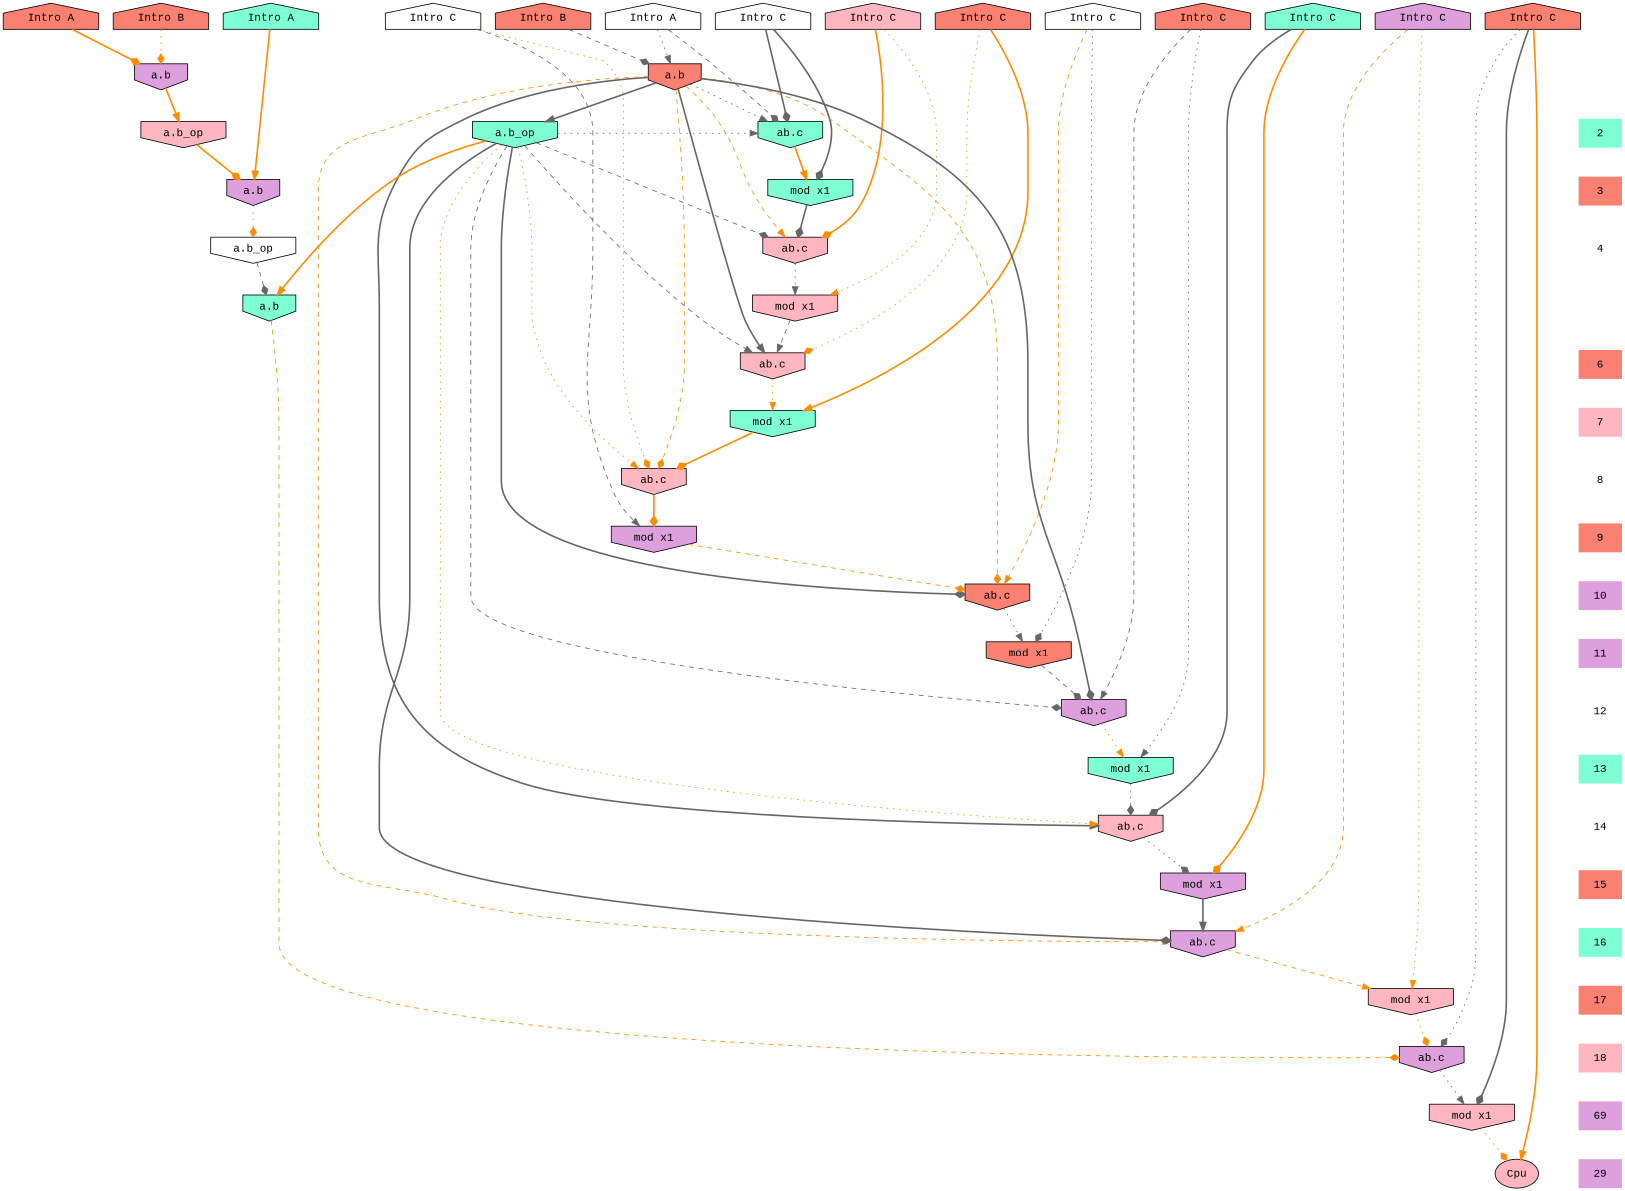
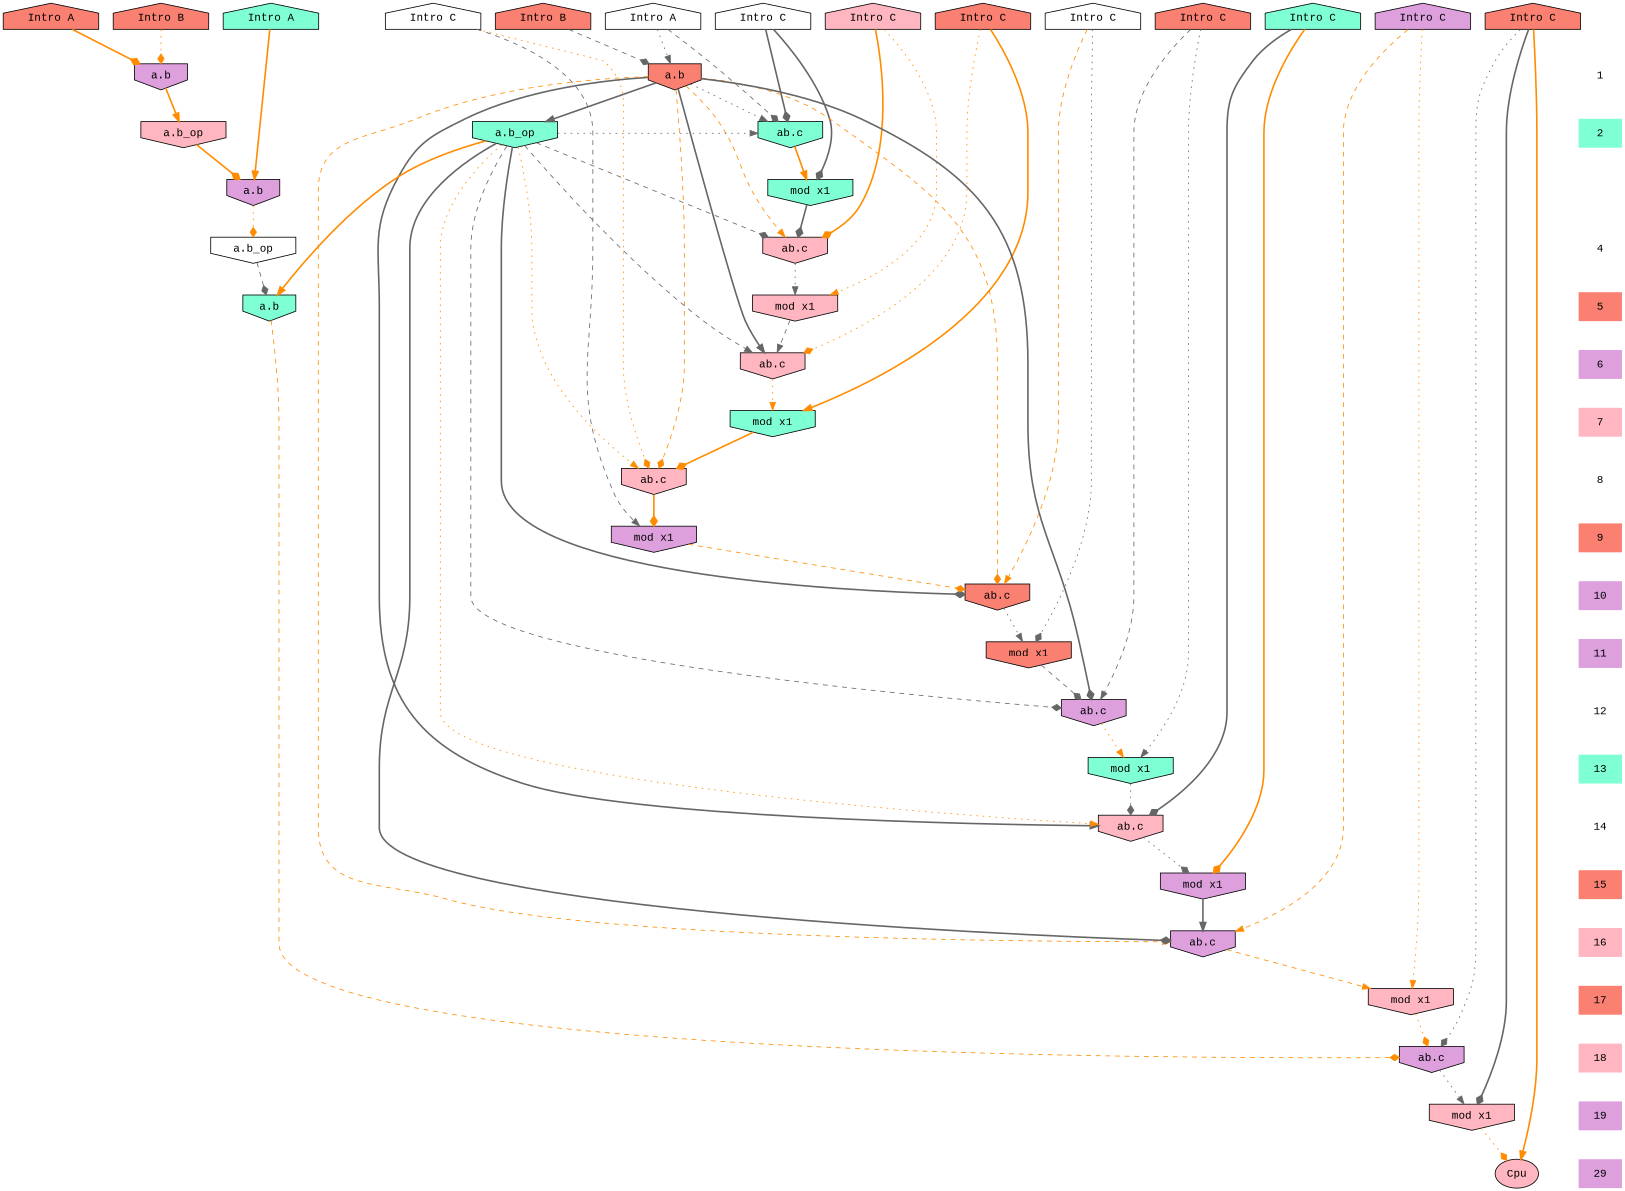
node "1": added
node "3": removed
node "5": added
node "6": fillcolor salmon -> plum
node "16": fillcolor aquamarine -> lightpink
node "69": label "69" -> "19"
